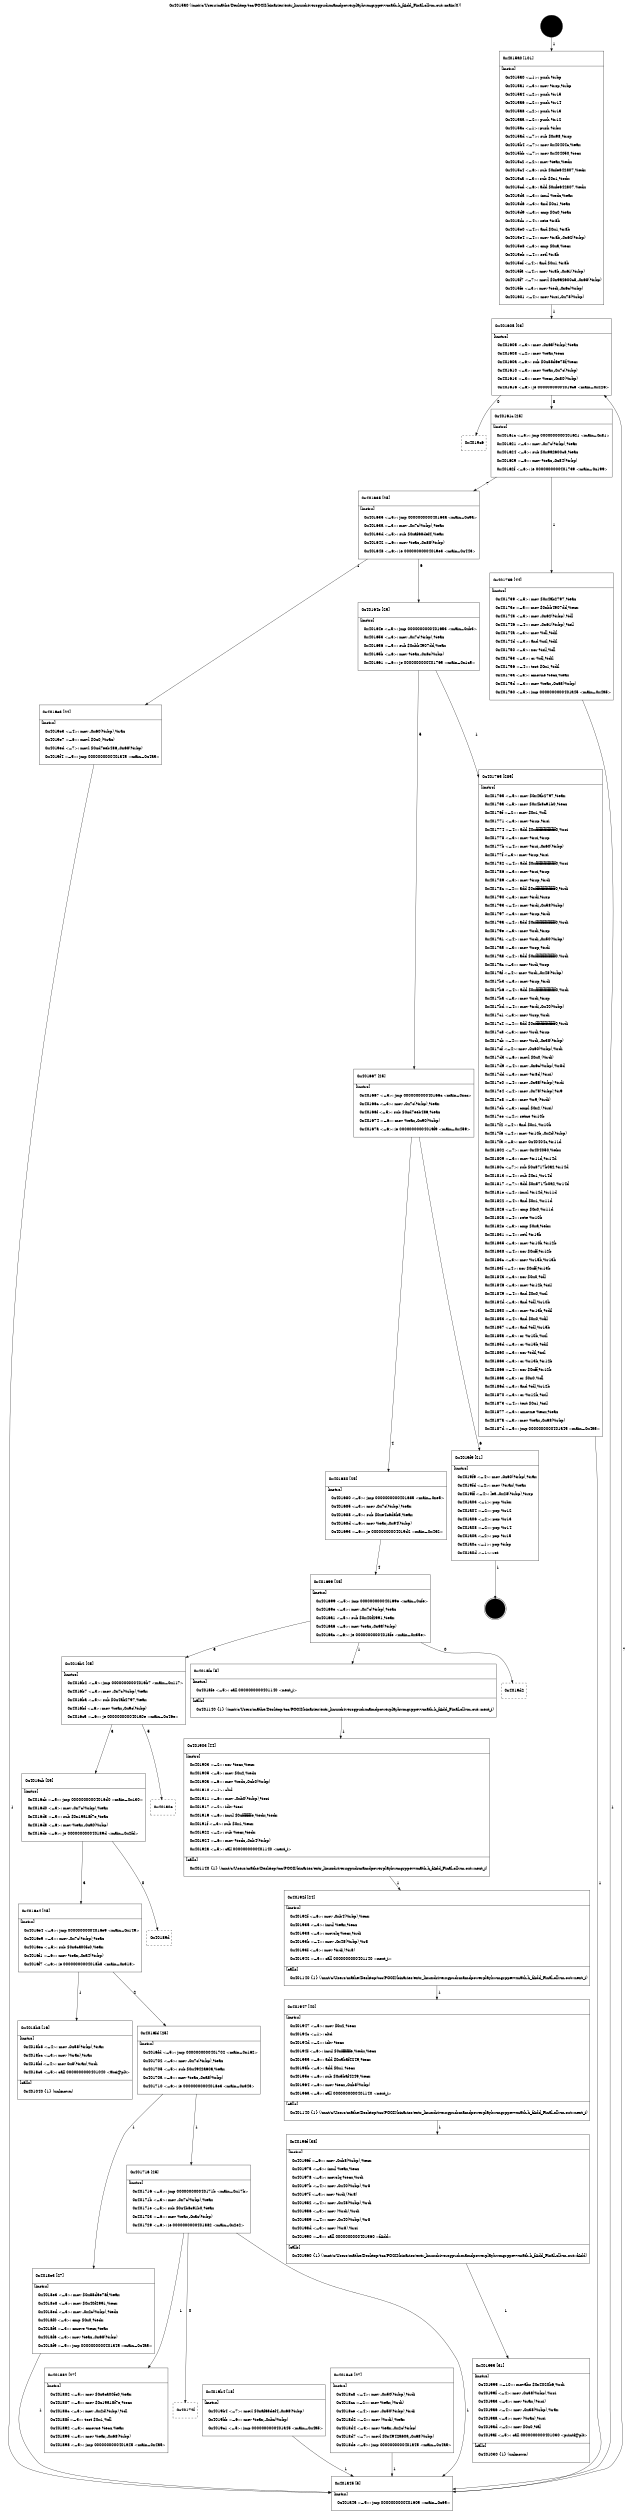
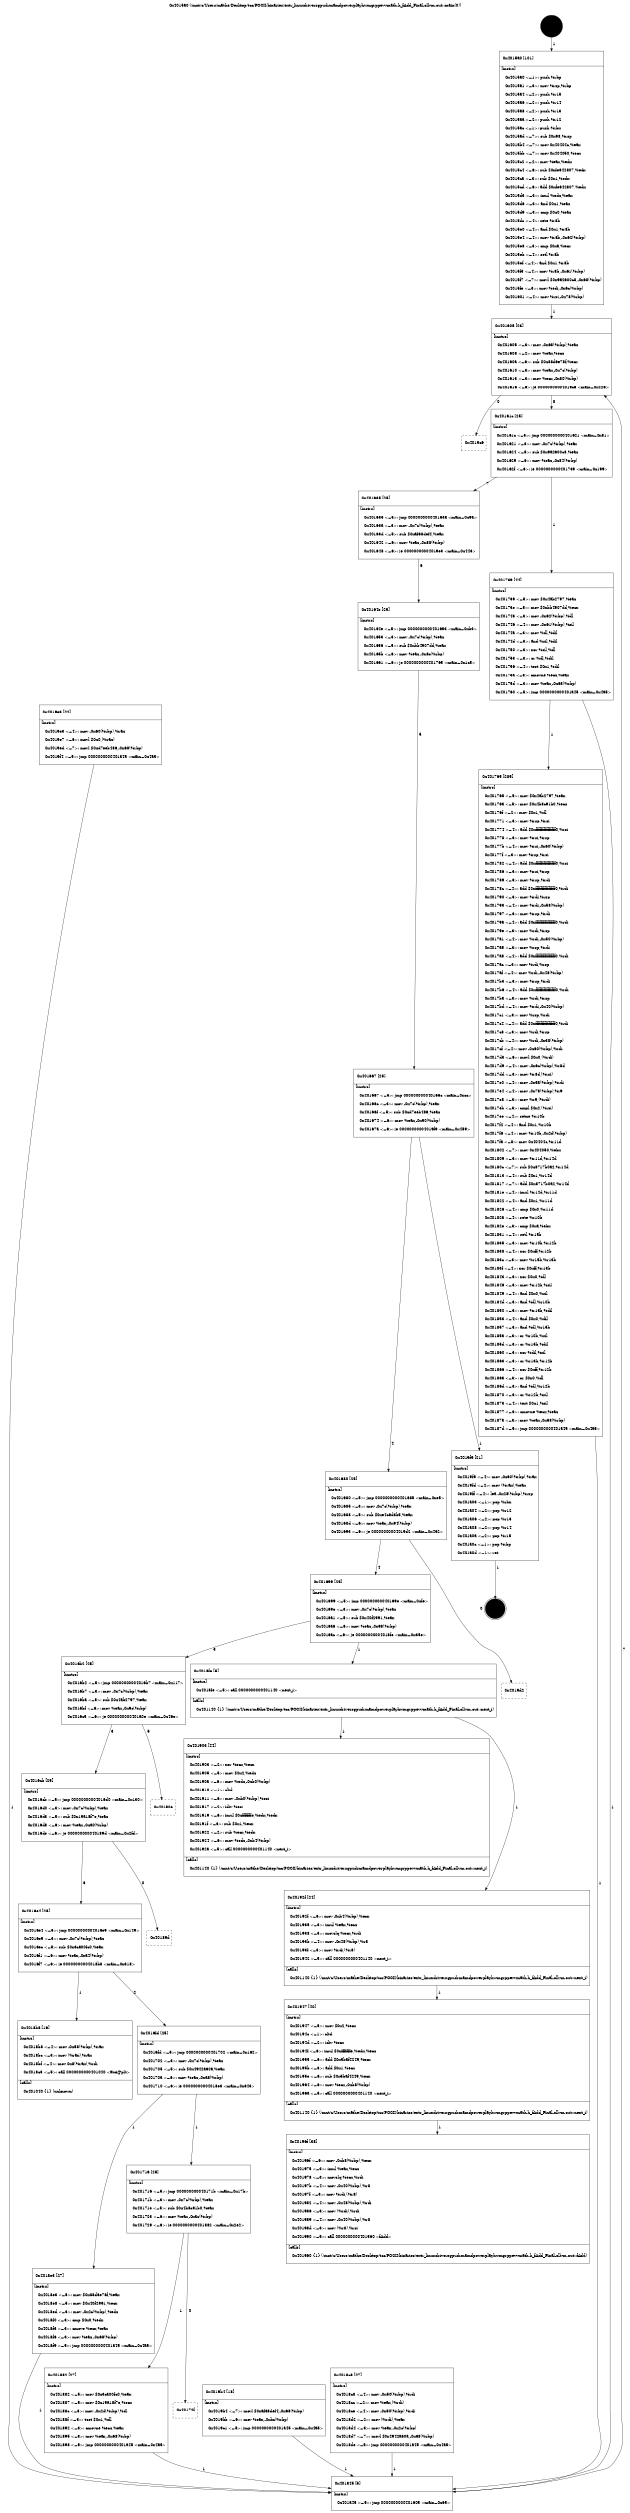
edge "0x401635 [25]" -> "0x4019e3 [22]": removed, label "1"
edge "0x40164e [25]" -> "0x401765 [285]": now "0x401739 [44]" -> "0x401765 [285]"
edge "0x401667 [25]" -> "0x4019f9 [21]": label " 6" -> " 1"
edge "0x401699 [25]" -> "0x4019d2": now "0x401680 [25]" -> "0x4019d2"
edge "0x401903 [44]" -> "0x40192f [24]": now "0x4018fe [5]" -> "0x40192f [24]"
edge "0x401716 [25]" -> "0x401a45 [5]": now "0x401882 [27]" -> "0x401a45 [5]"
node "0x401995 [31]": removed
